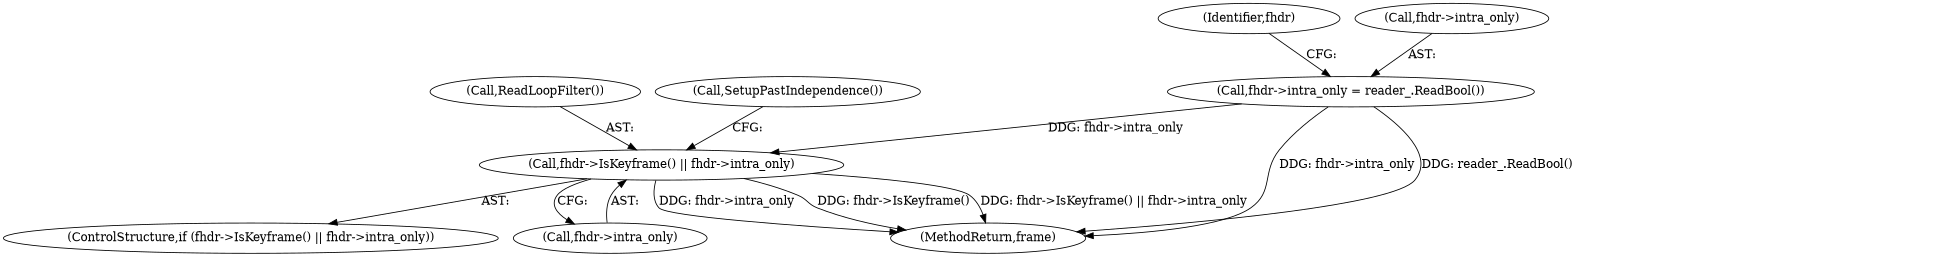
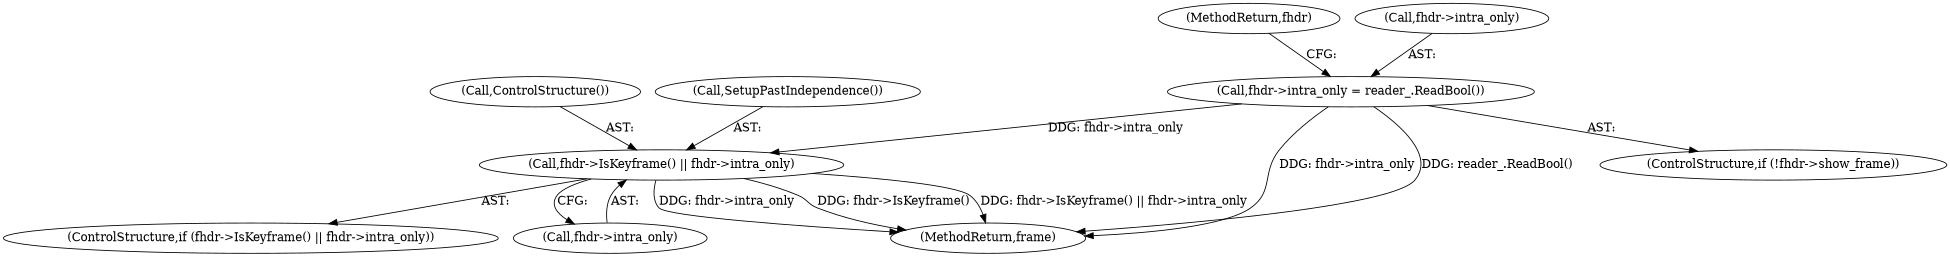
node "(Identifier,fhdr)": label "(Identifier,fhdr)" -> "(MethodReturn,fhdr)"
node "(Call,ReadLoopFilter())": label "(Call,ReadLoopFilter())" -> "(Call,ControlStructure())"
edge "(Call,SetupPastIndependence())" -> "(Call,fhdr->IsKeyframe() || fhdr->intra_only)": label "CFG: " -> "AST: "
node "(ControlStructure,if (!fhdr->show_frame))": added
